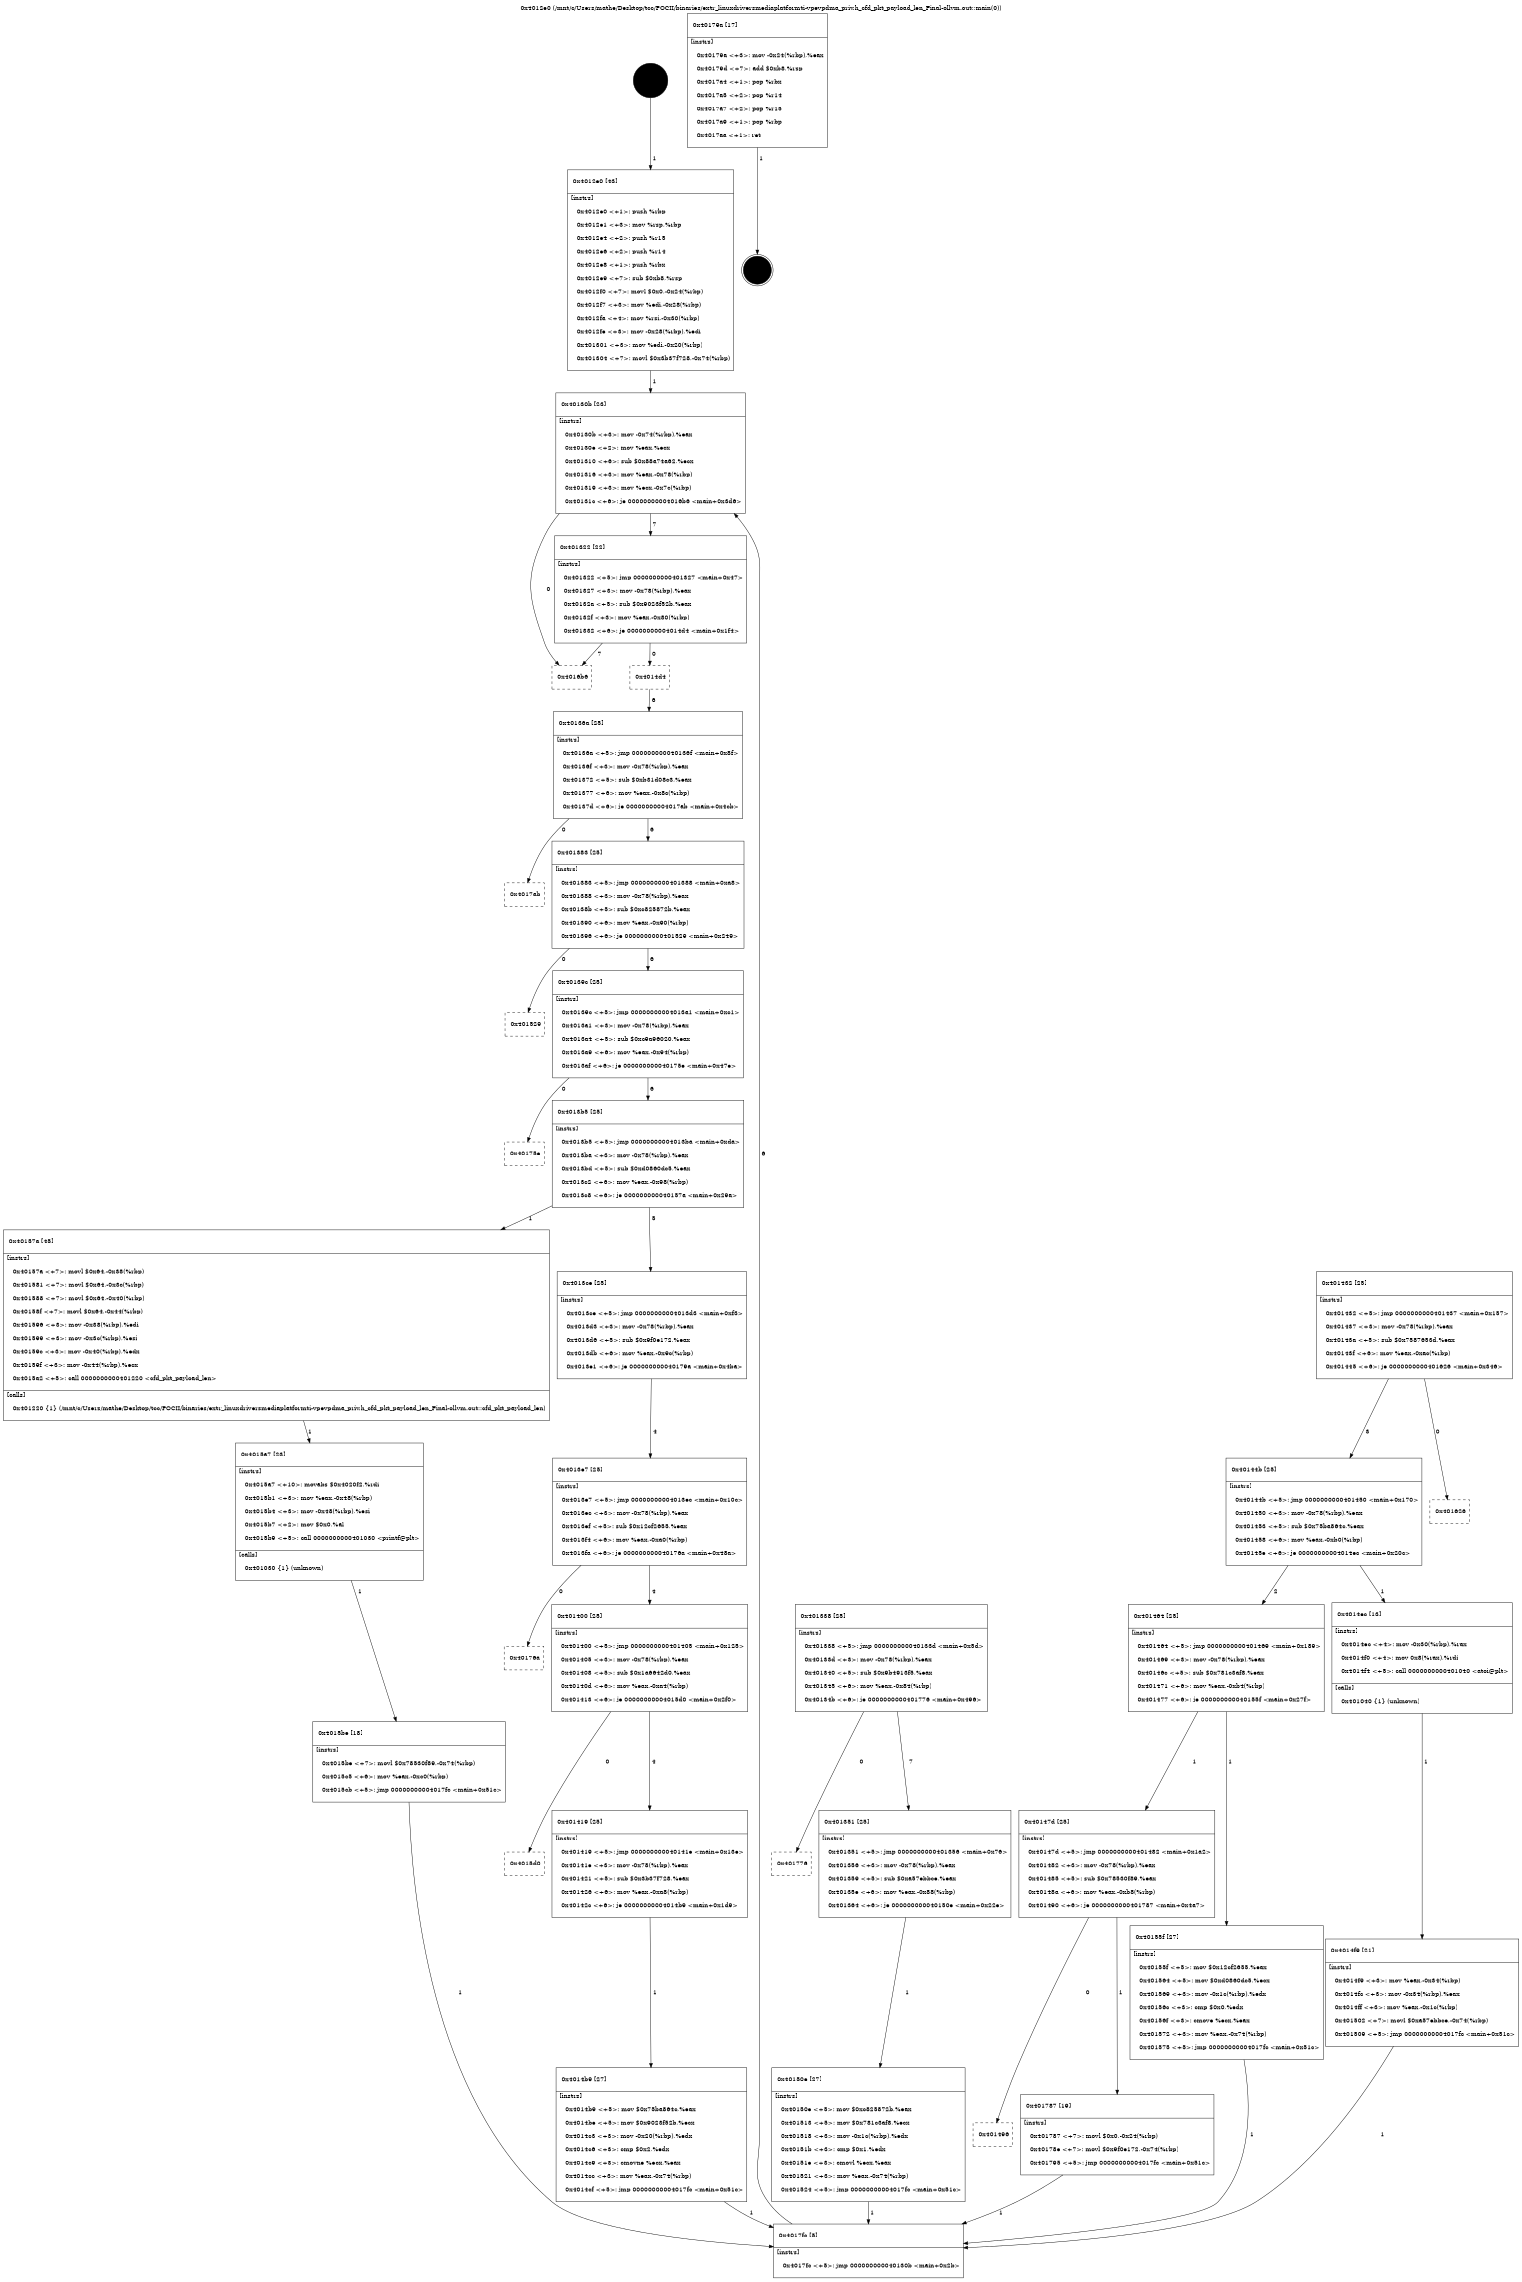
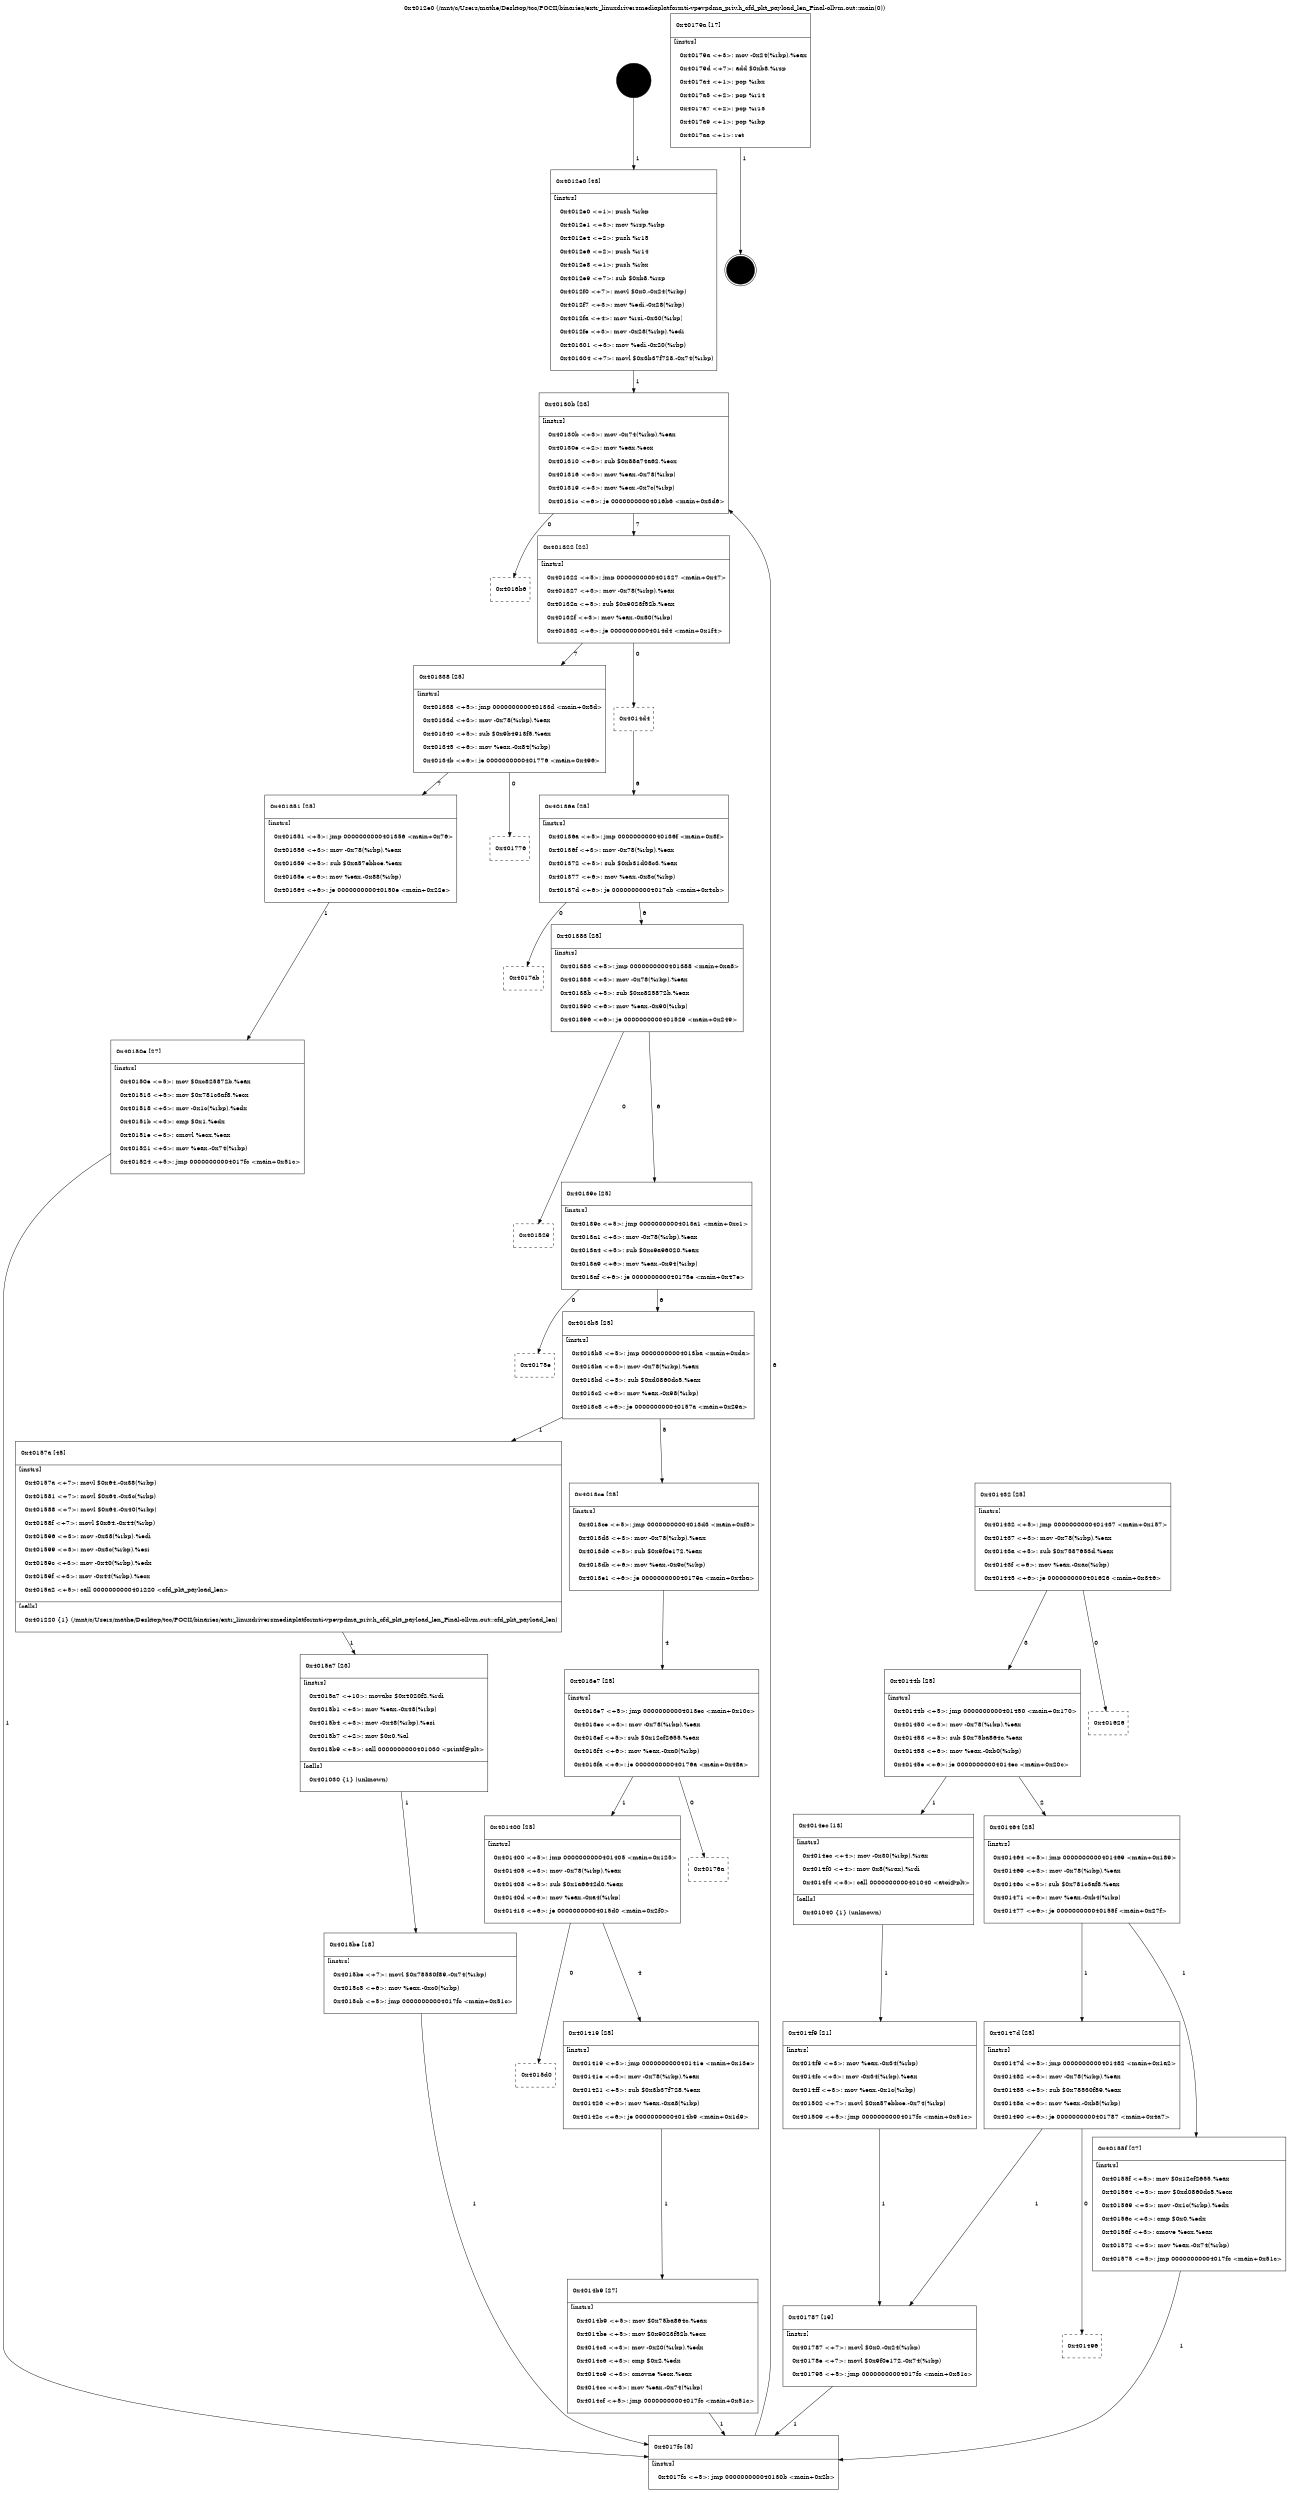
edge "0x401322 [22]" -> "0x4016b6": now "0x401322 [22]" -> "0x401338 [25]"
edge "0x4013e7 [25]" -> "0x401400 [25]": label " 4" -> " 1"
edge "0x4014f9 [21]" -> "0x4017fc [5]": now "0x4014f9 [21]" -> "0x401787 [19]"
